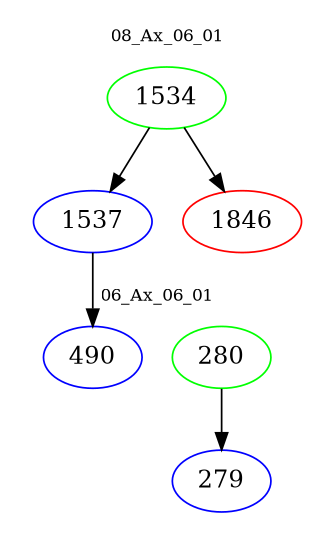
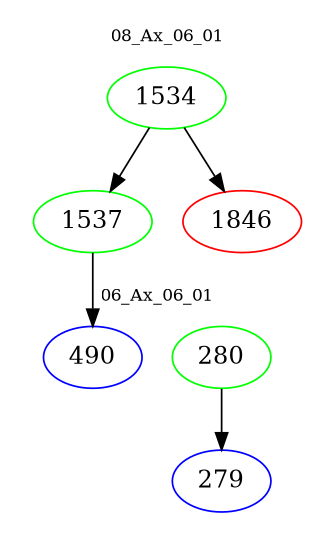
node "1537": color blue -> green
